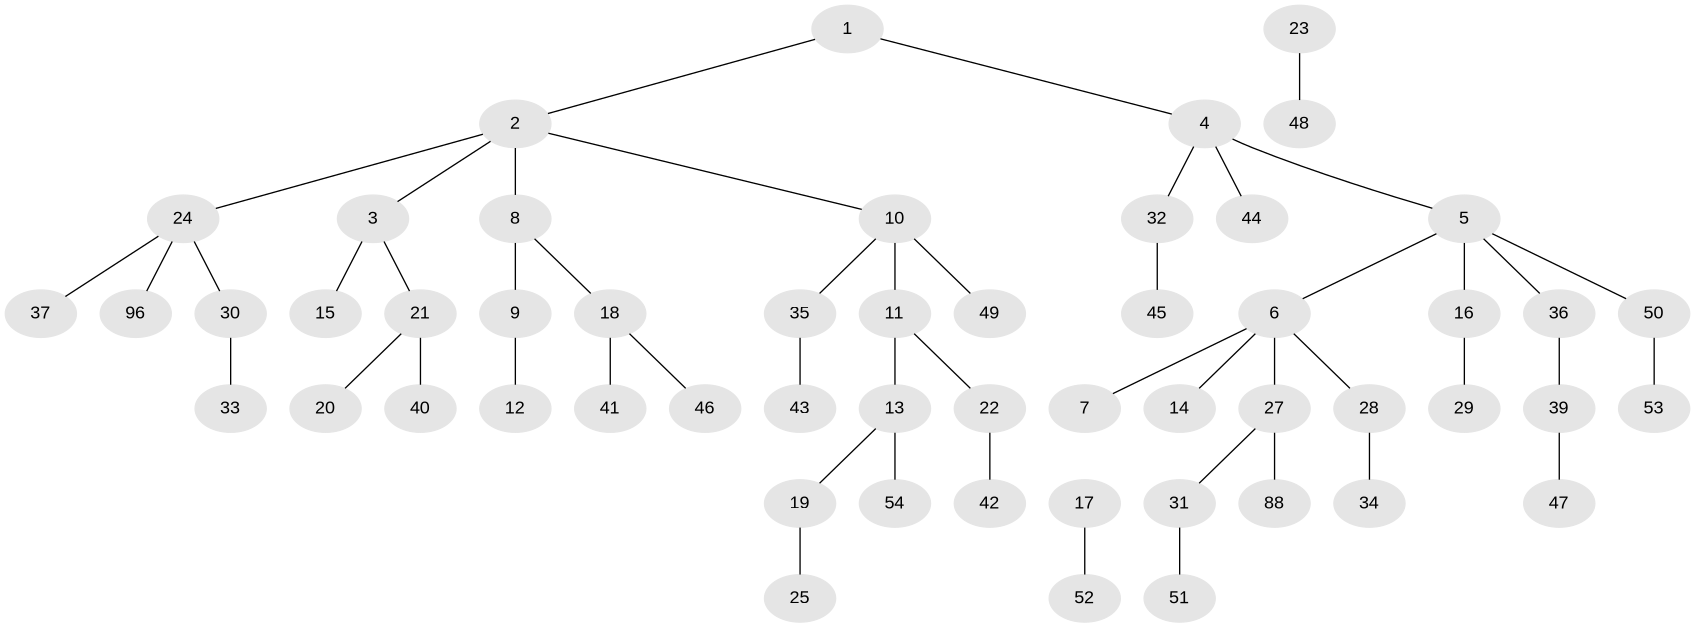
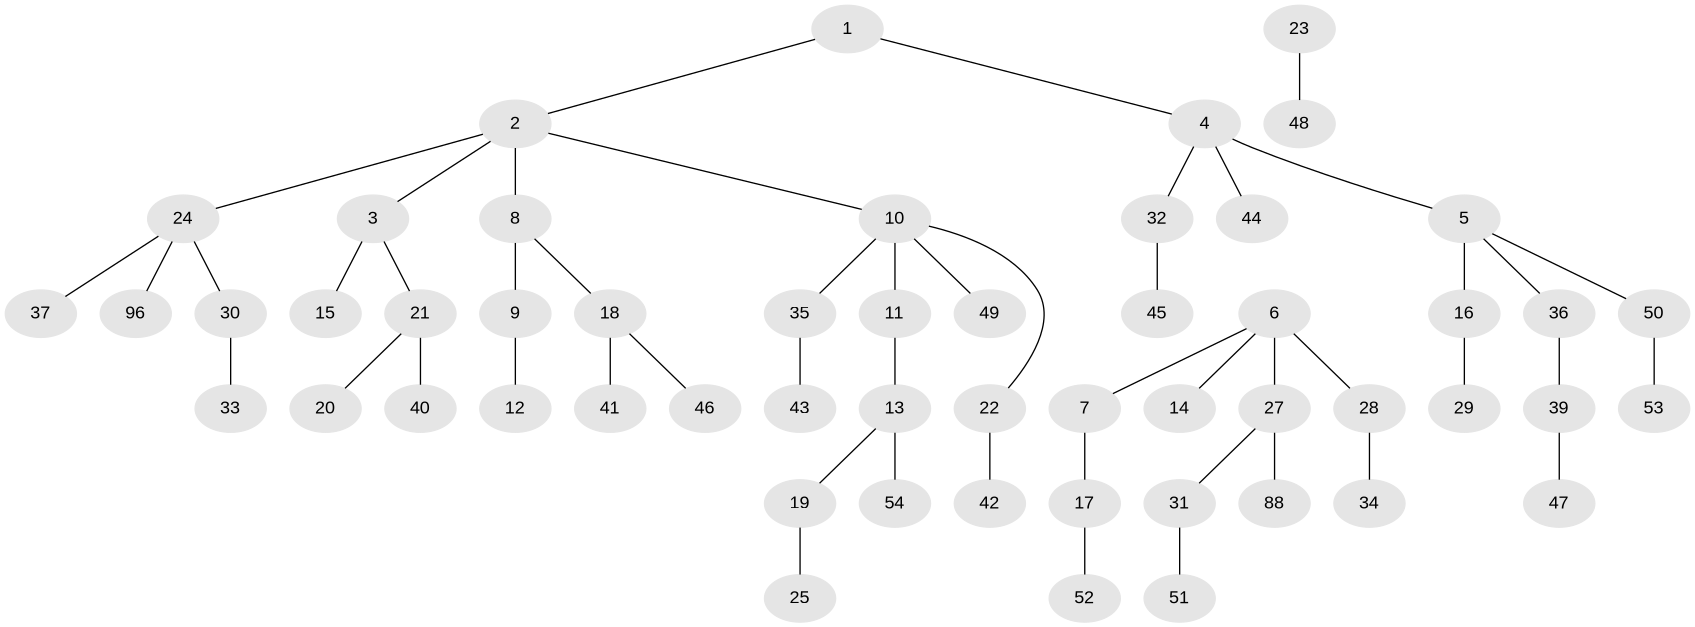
edge "5" -- "6": removed
edge "11" -- "22": now "10" -- "22"
edge "7" -- "17": added
